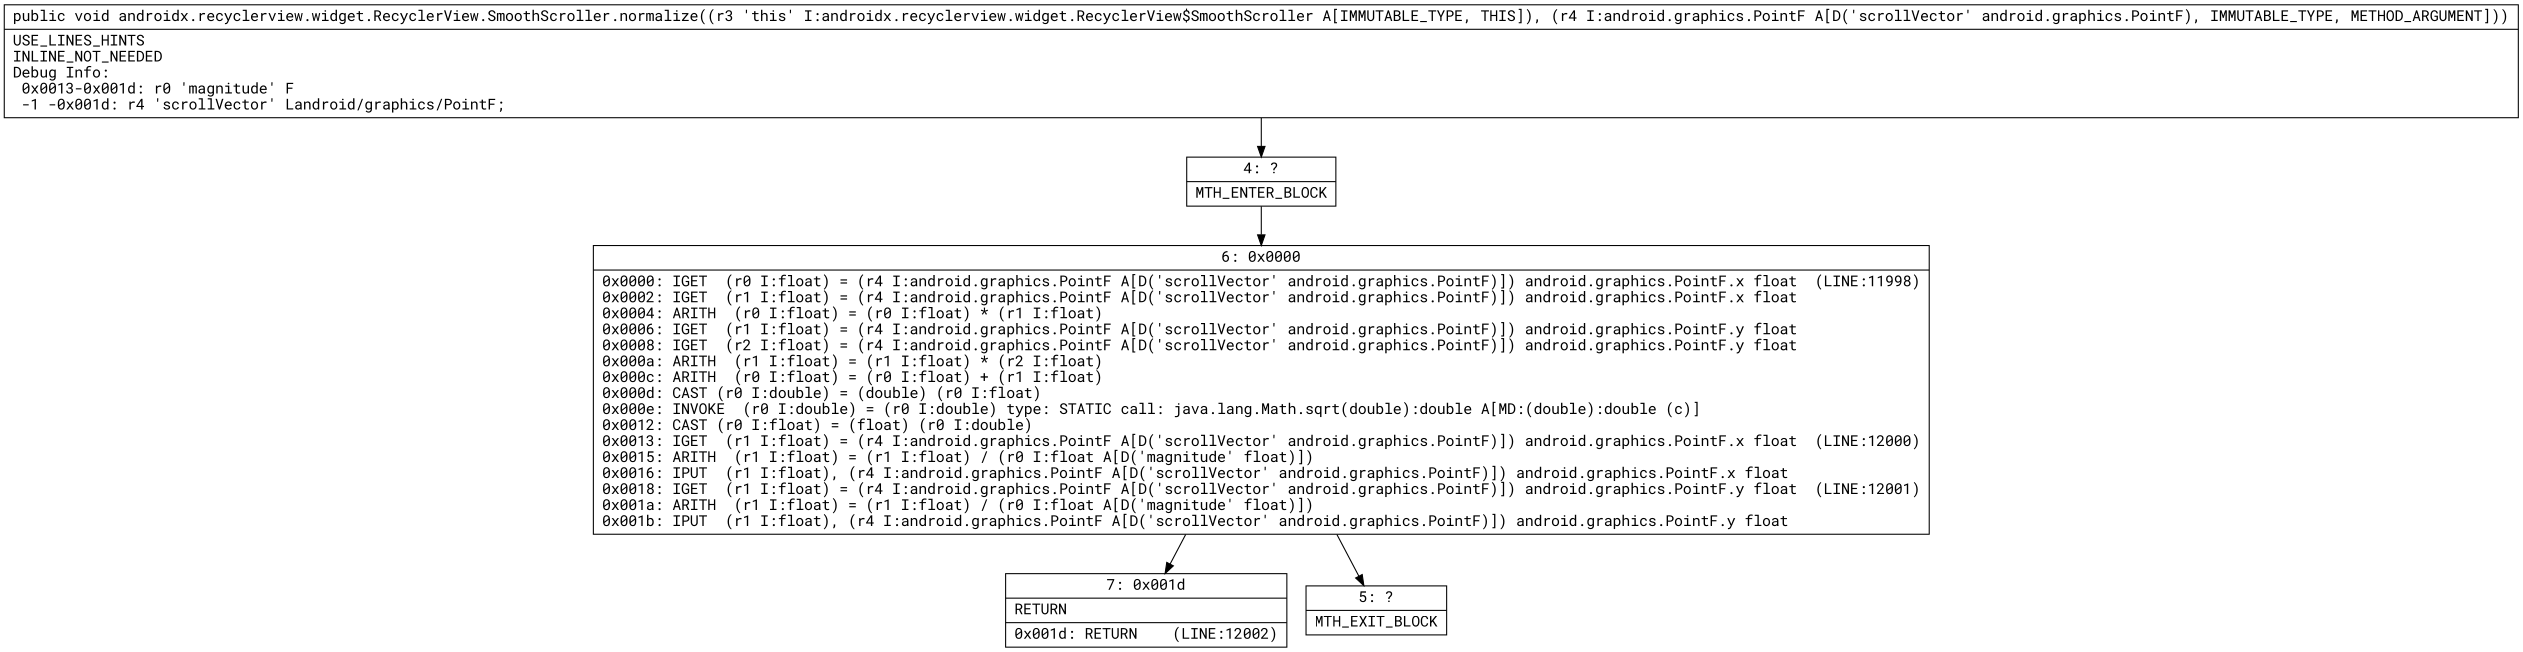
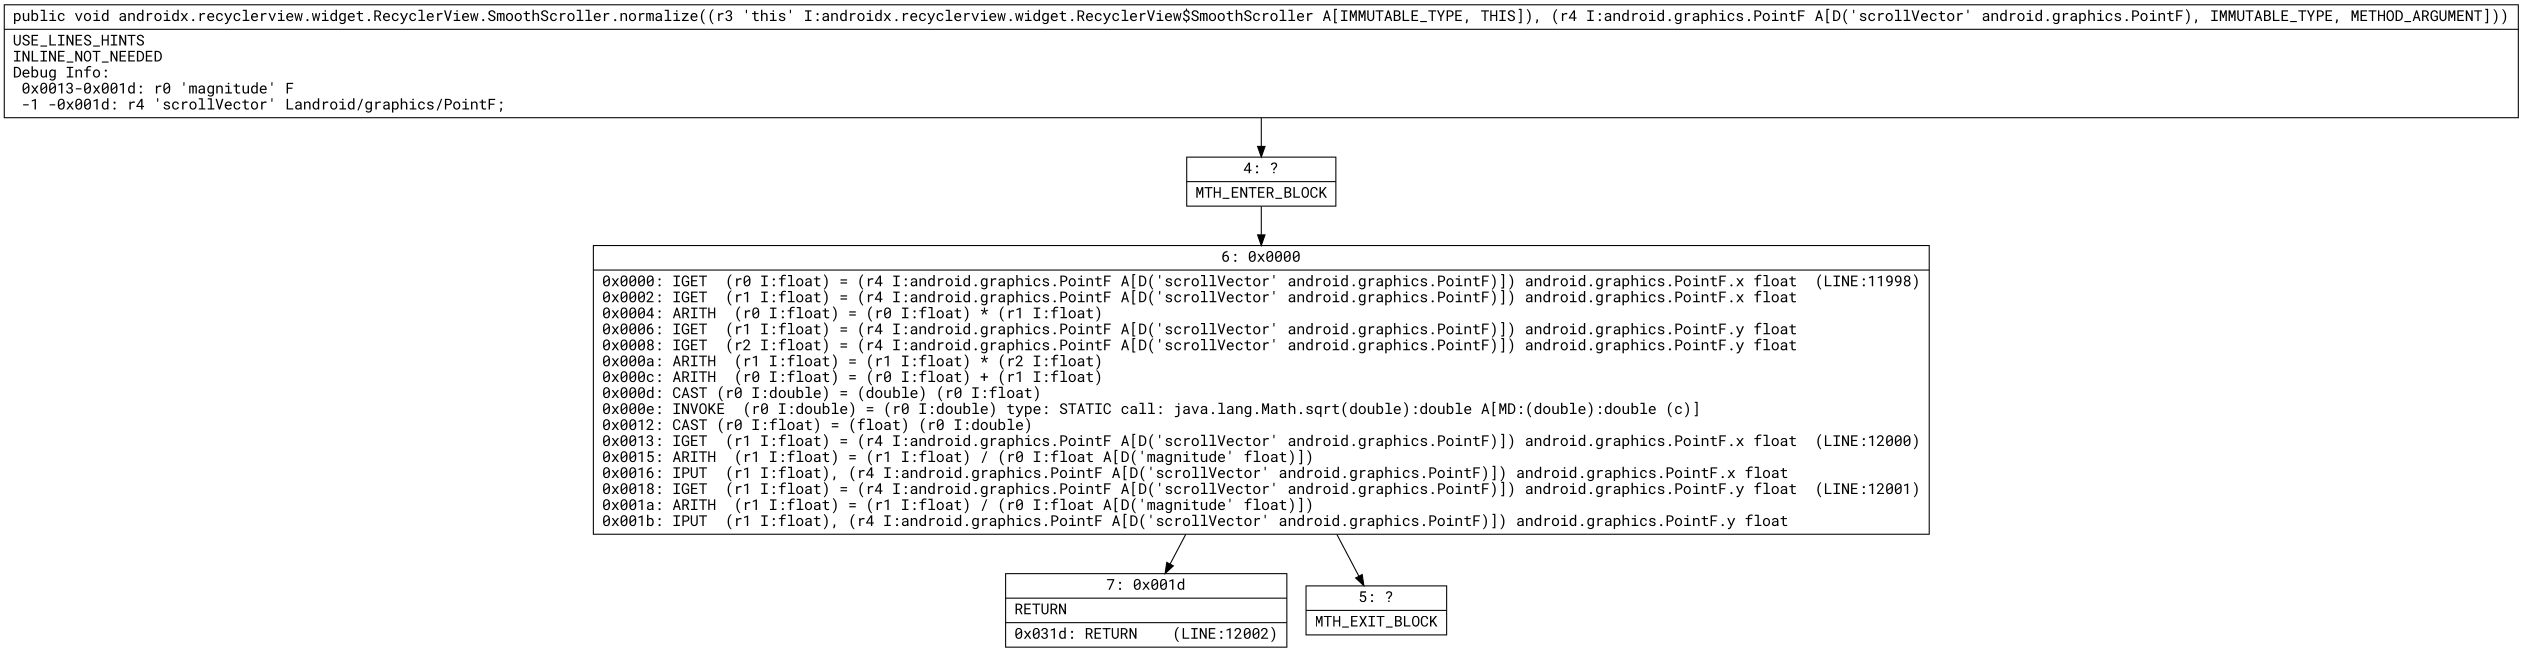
node "7: 0x001d": text "0x001d: RETURN    (LINE:12002)" -> "0x031d: RETURN    (LINE:12002)"
